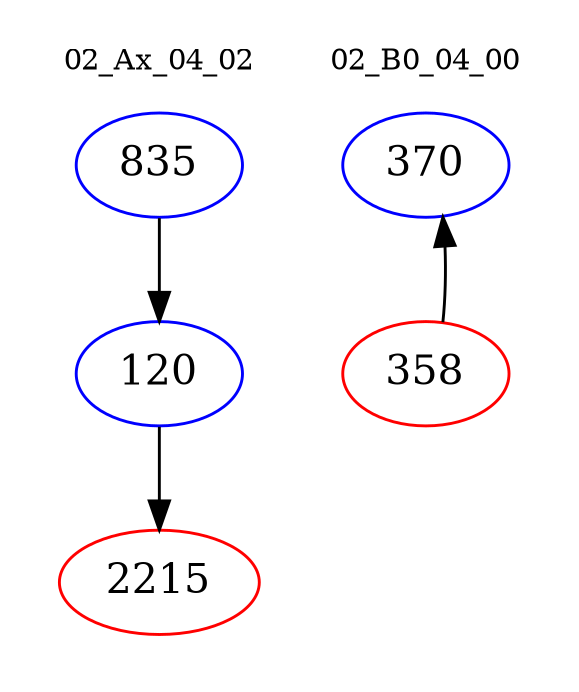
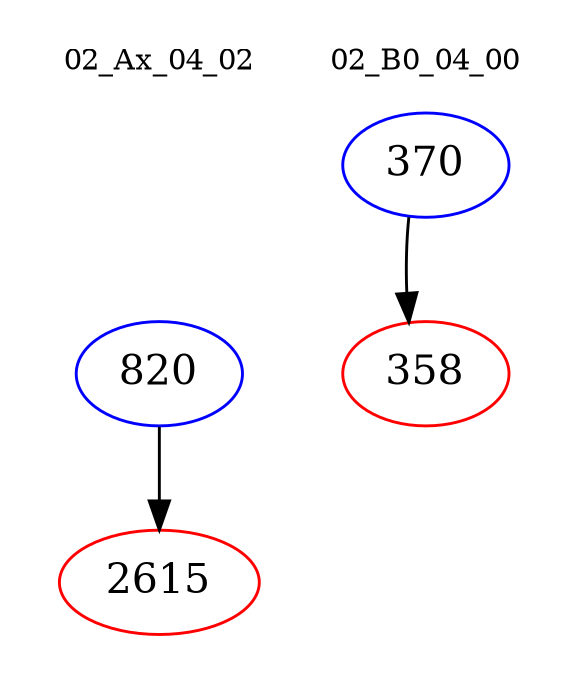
node "835": removed
edge "358" -> "370": reversed
node "120": label "120" -> "820"
node "2215": label "2215" -> "2615"
